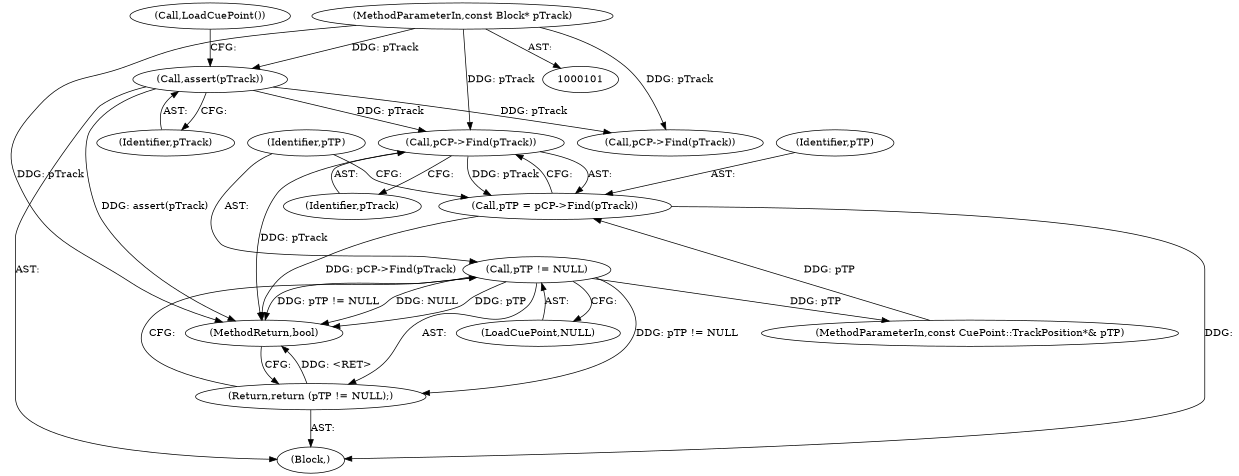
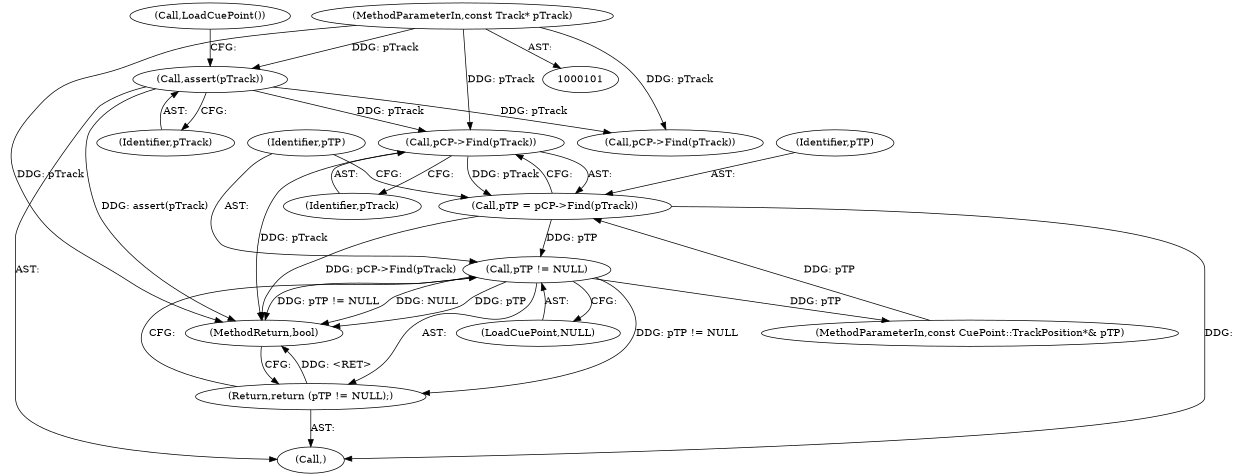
node "(MethodParameterIn,const Block* pTrack)": label "(MethodParameterIn,const Block* pTrack)" -> "(MethodParameterIn,const Track* pTrack)"
edge "(Call,pTP = pCP->Find(pTrack))" -> "(Call,pTP != NULL)": added, label "DDG: pTP"
node "(Block,)": label "(Block,)" -> "(Call,)"
